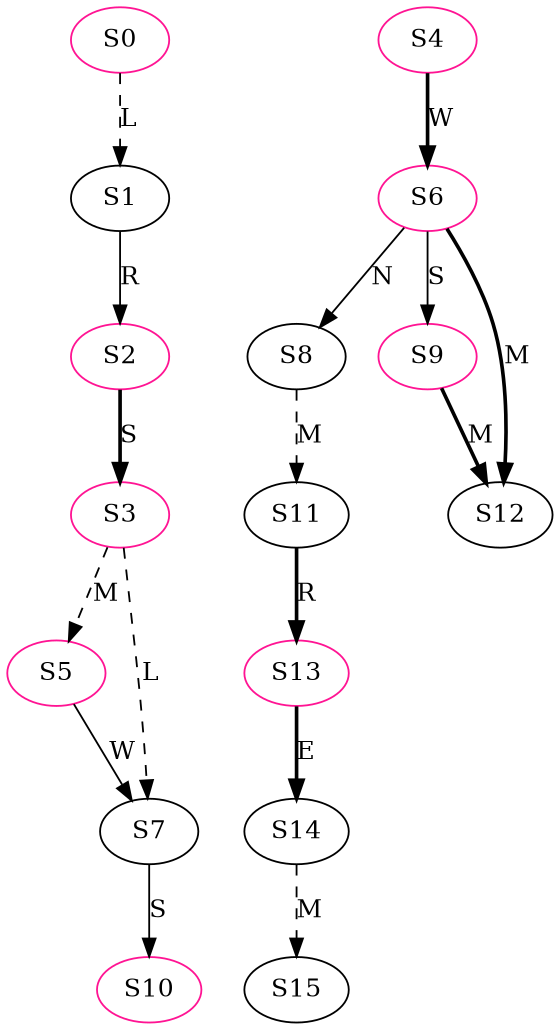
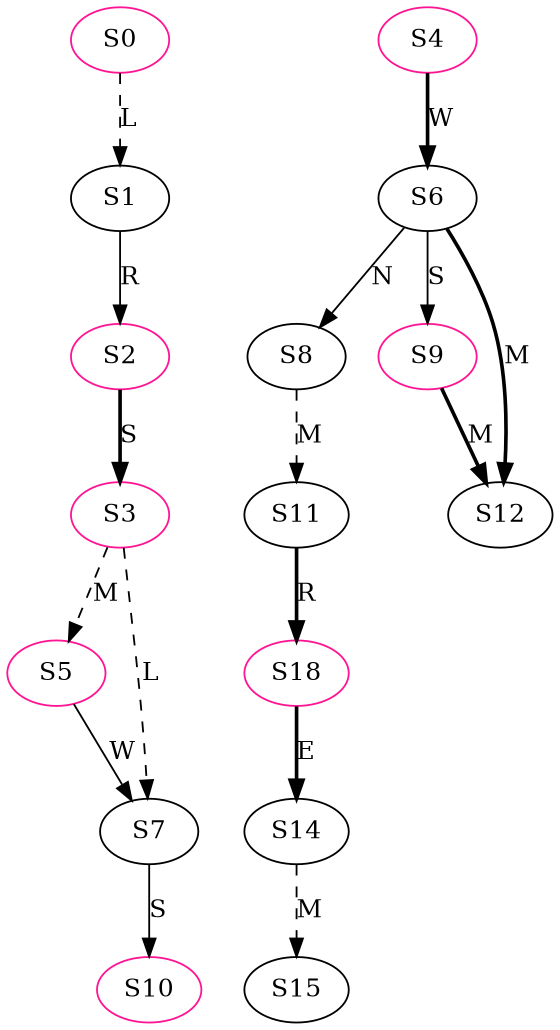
node "S6": color deeppink -> black
node "S13": label "S13" -> "S18"
